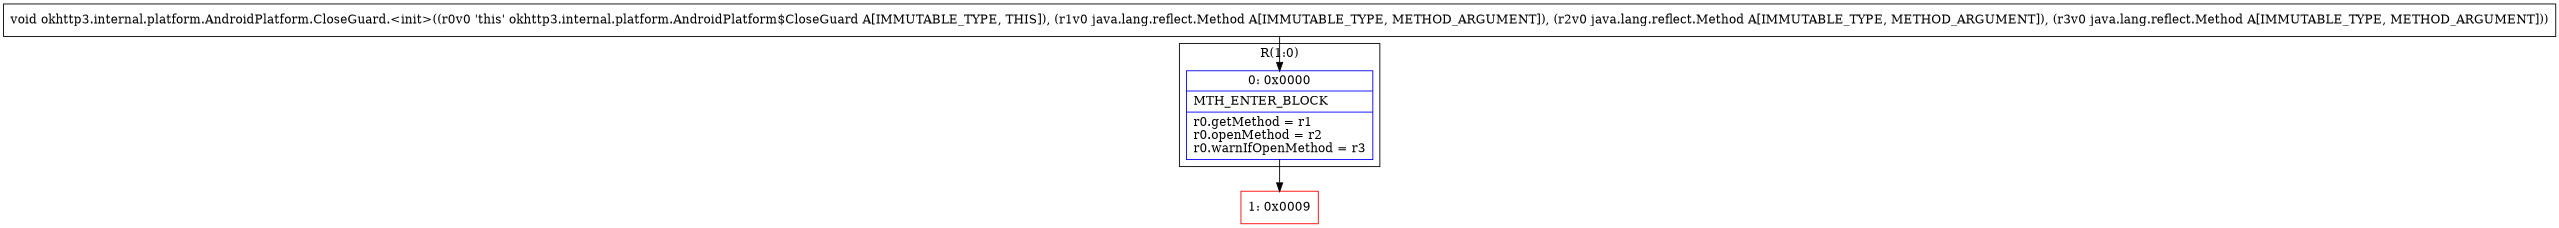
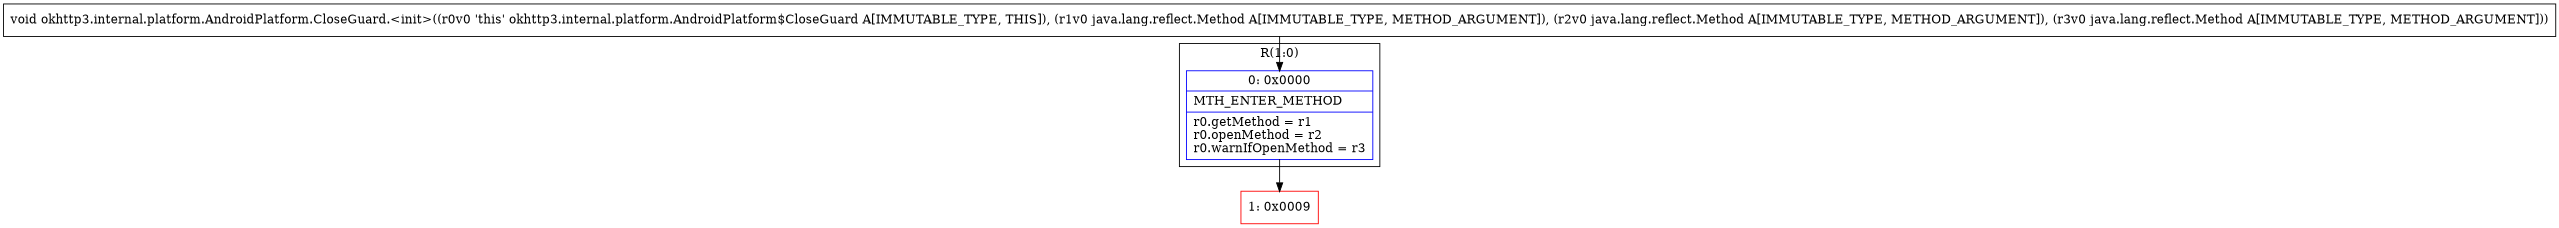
node "0: 0x0000": text "MTH_ENTER_BLOCK" -> "MTH_ENTER_METHOD"
